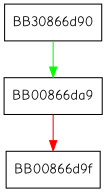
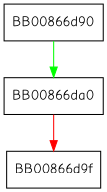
node "BB30866d90": label "BB30866d90" -> "BB00866d90"
node "BB00866da9": label "BB00866da9" -> "BB00866da0"
